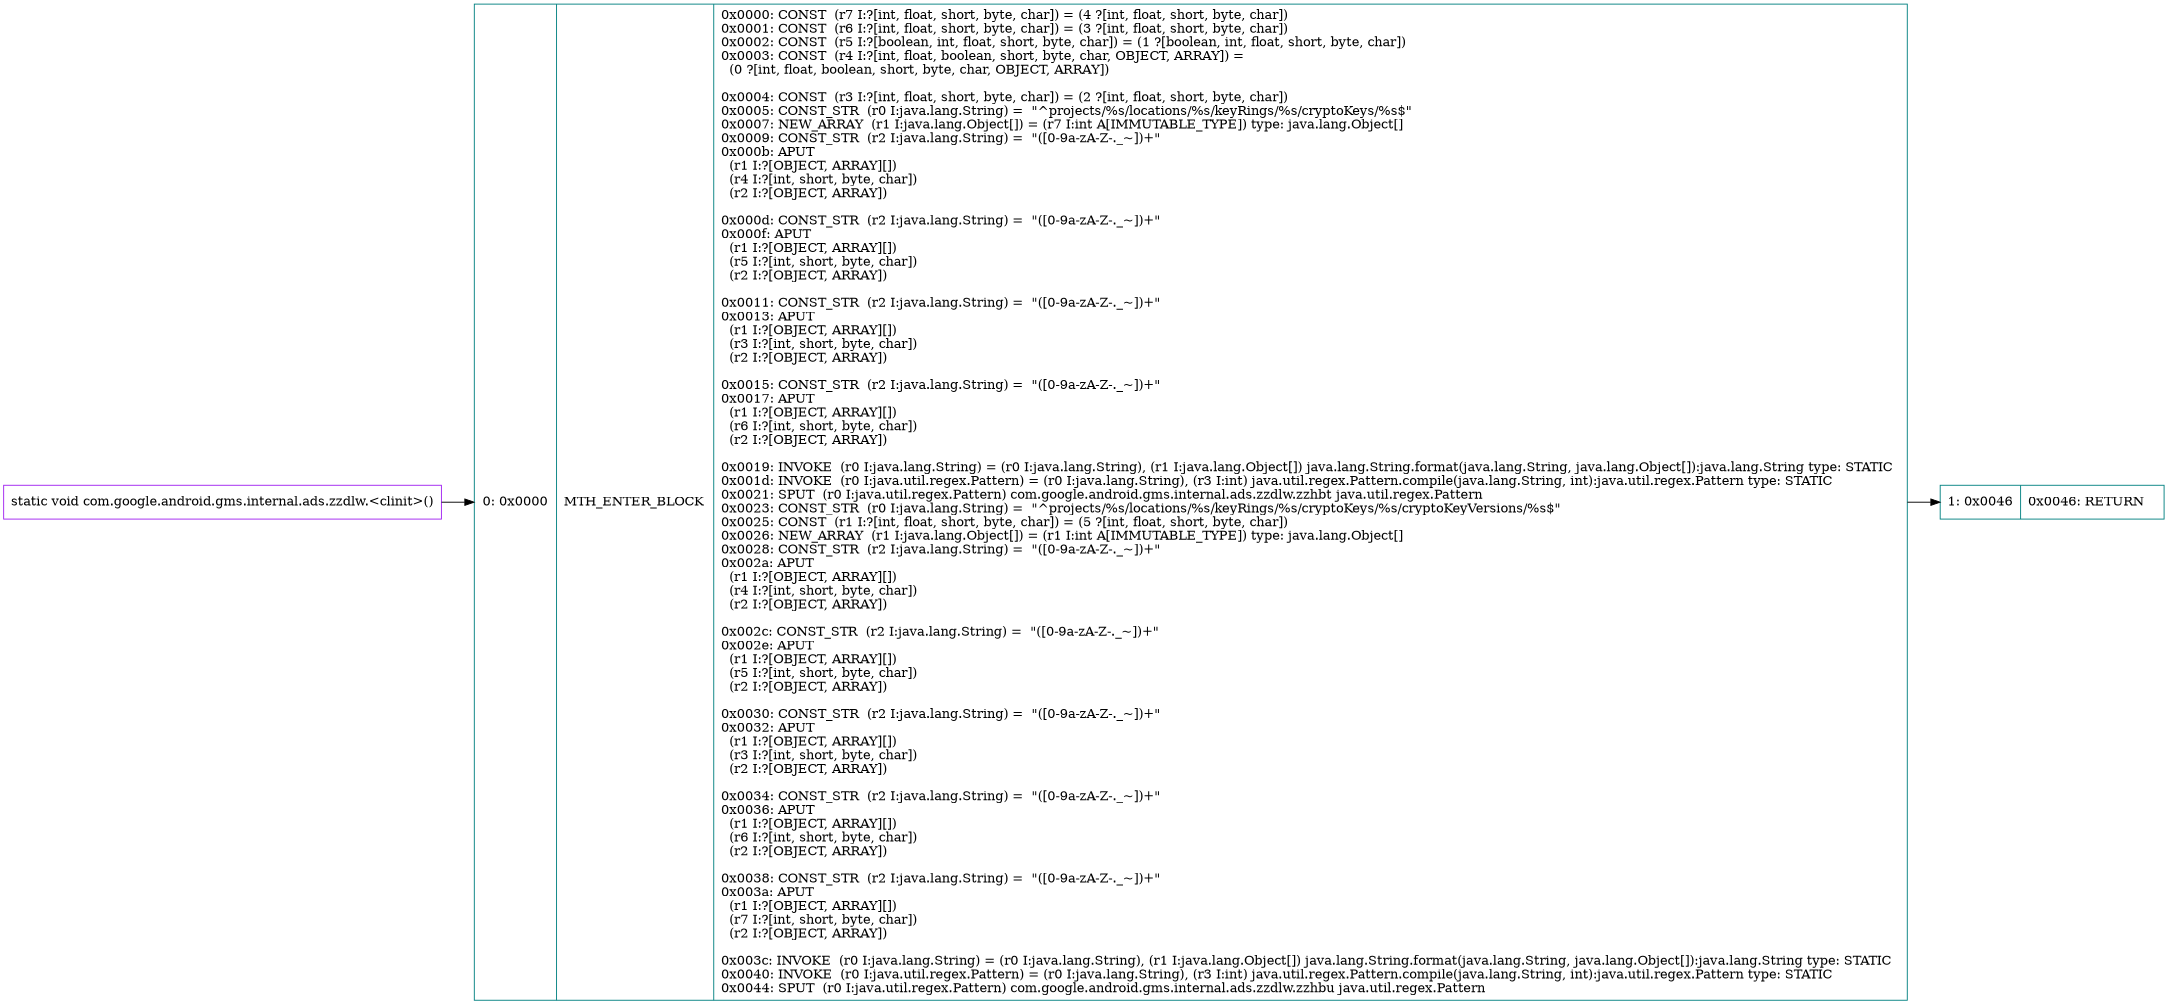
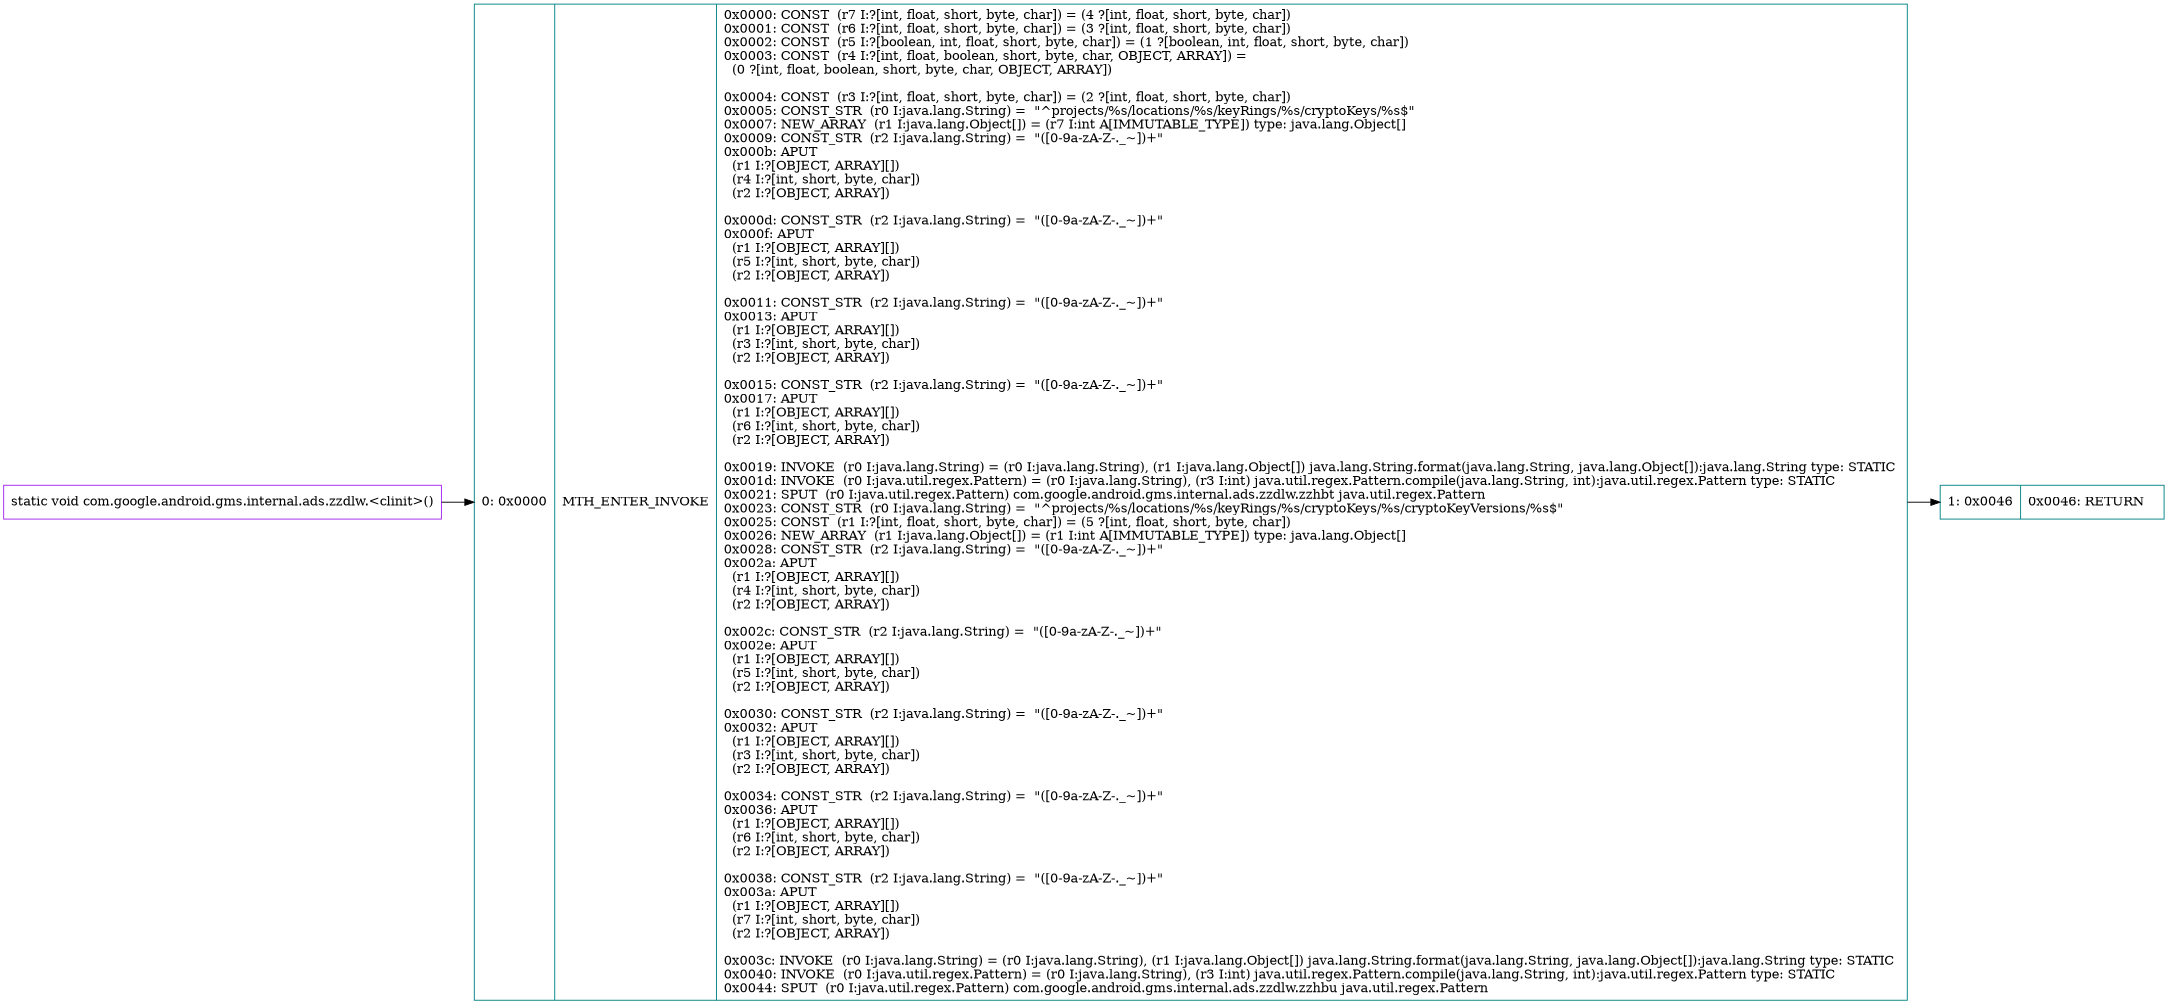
node "0: 0x0000": text "MTH_ENTER_BLOCK" -> "MTH_ENTER_INVOKE"
